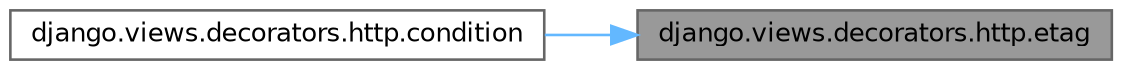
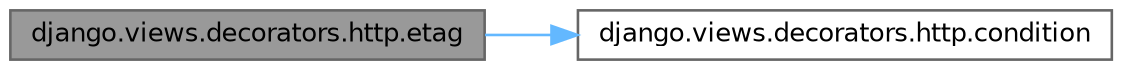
edge "django.views.decorators.http.condition" -> "django.views.decorators.http.etag": reversed
